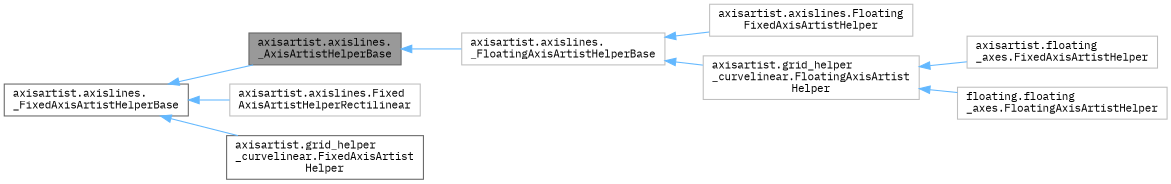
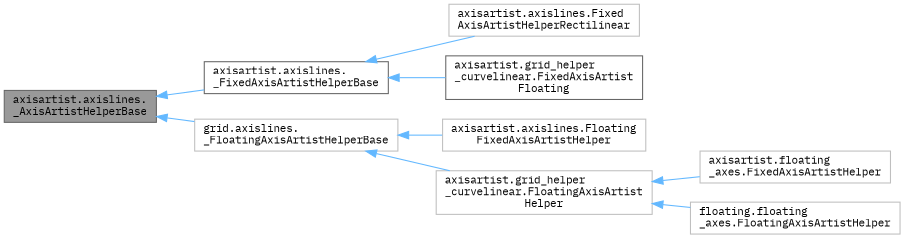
node "axisartist.axislines. _FloatingAxisArtistHelperBase": label "axisartist.axislines. _FloatingAxisArtistHelperBase" -> "grid.axislines. _FloatingAxisArtistHelperBase"
edge "axisartist.axislines. _AxisArtistHelperBase" -> "axisartist.axislines. _FixedAxisArtistHelperBase": reversed
node "axisartist.grid_helper _curvelinear.FixedAxisArtist Helper": label "axisartist.grid_helper _curvelinear.FixedAxisArtist Helper" -> "axisartist.grid_helper _curvelinear.FixedAxisArtist Floating"
